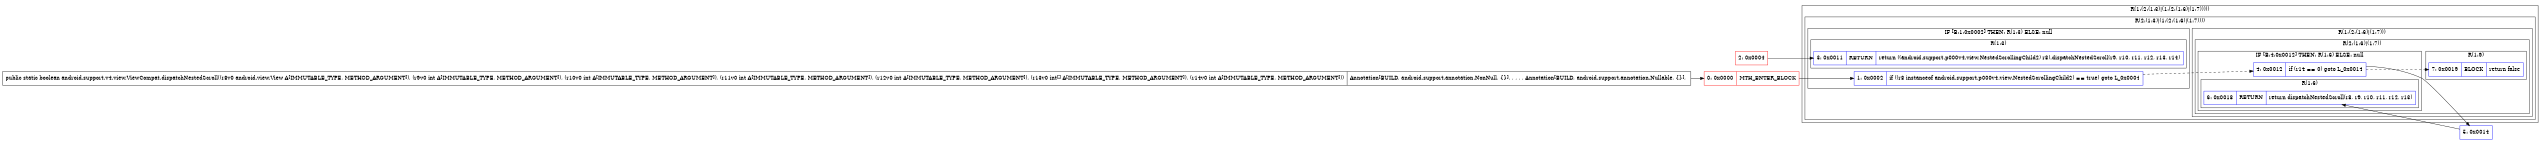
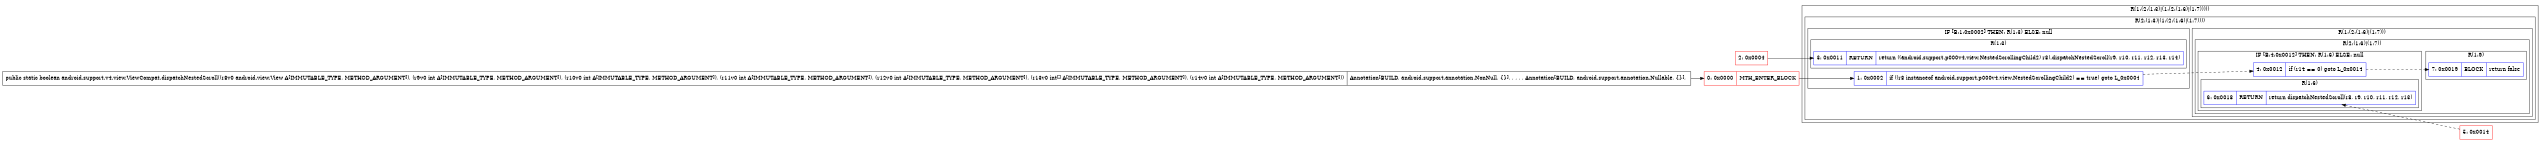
edge "4: 0x0012" -> "5: 0x0014": removed
edge "5: 0x0014" -> "6: 0x0018": style solid -> dashed
node "5: 0x0014": color blue -> red
